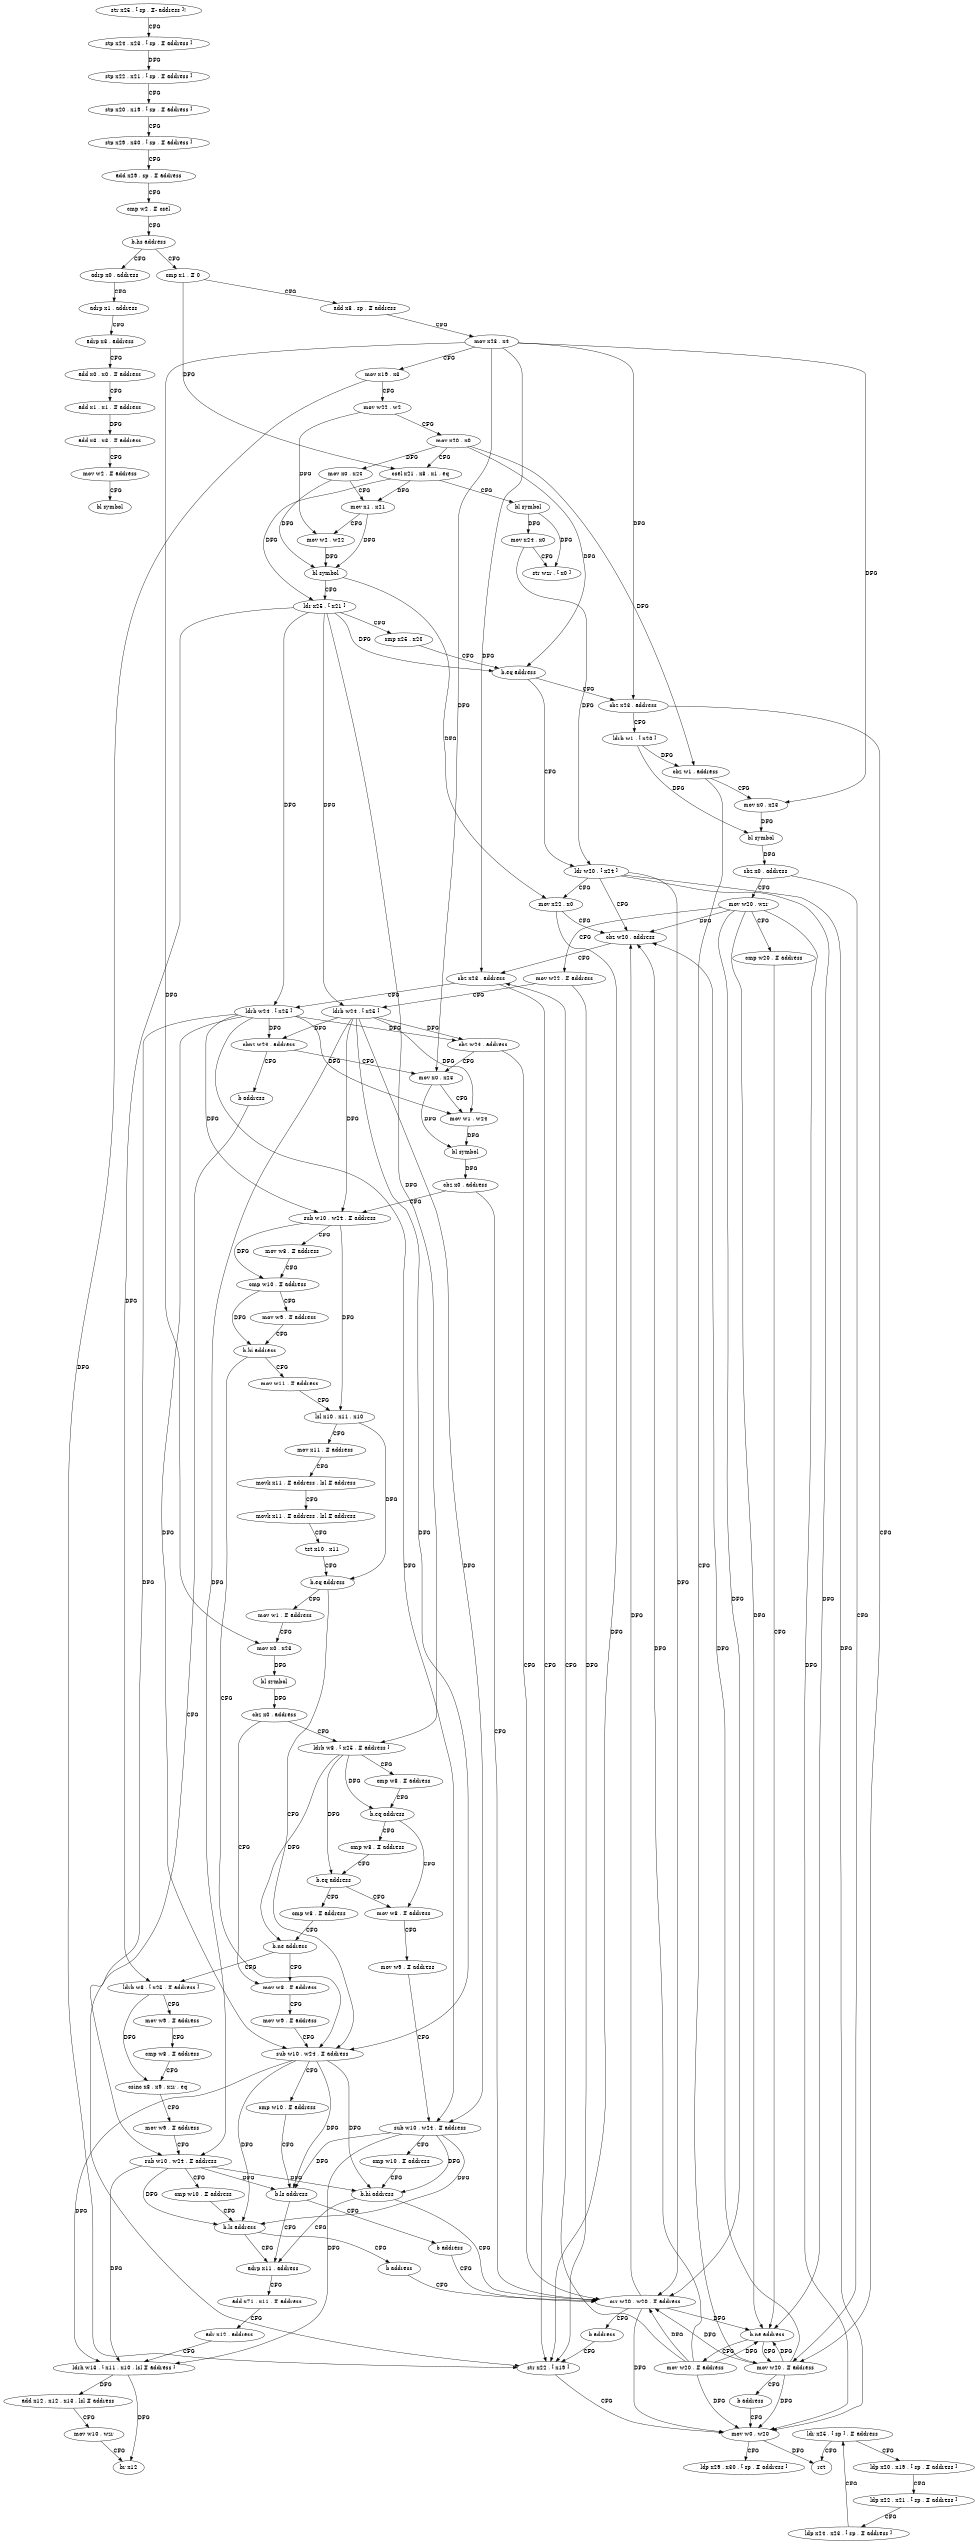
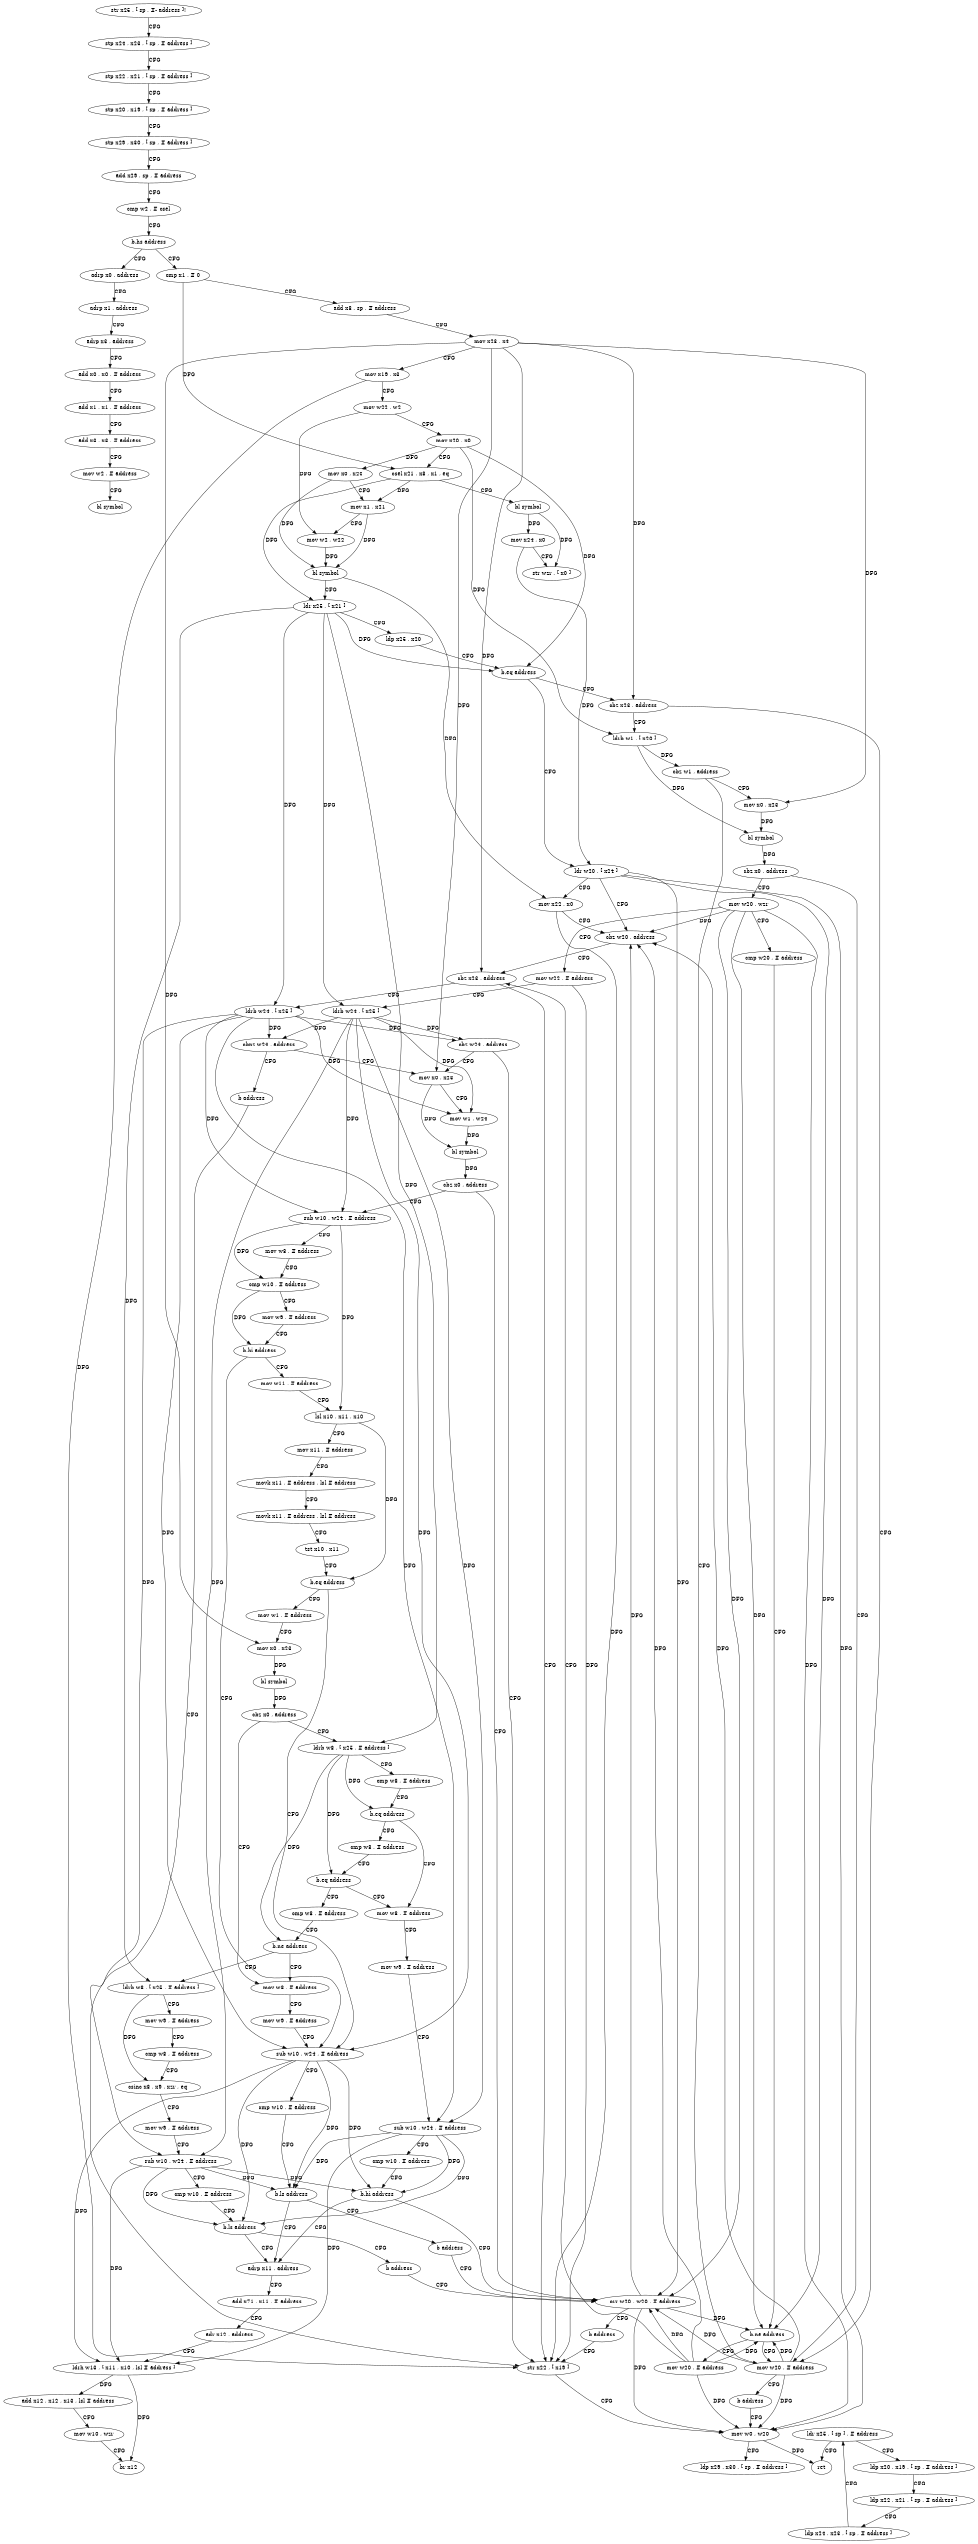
edge "stp x24 , x23 , [ sp , # address ]" -> "stp x22 , x21 , [ sp , # address ]": label "DFG" -> "CFG"
edge "add x1 , x1 , # address" -> "add x3 , x3 , # address": label "DFG" -> "CFG"
edge "mov x20 , x0" -> "cbz w1 , address": now "mov x20 , x0" -> "ldrb w1 , [ x20 ]"
node "cmp x25 , x20": label "cmp x25 , x20" -> "ldp x25 , x20"
edge "cbz w24 , address" -> "orr w20 , w20 , # address": now "cbz w24 , address" -> "str x22 , [ x19 ]"
